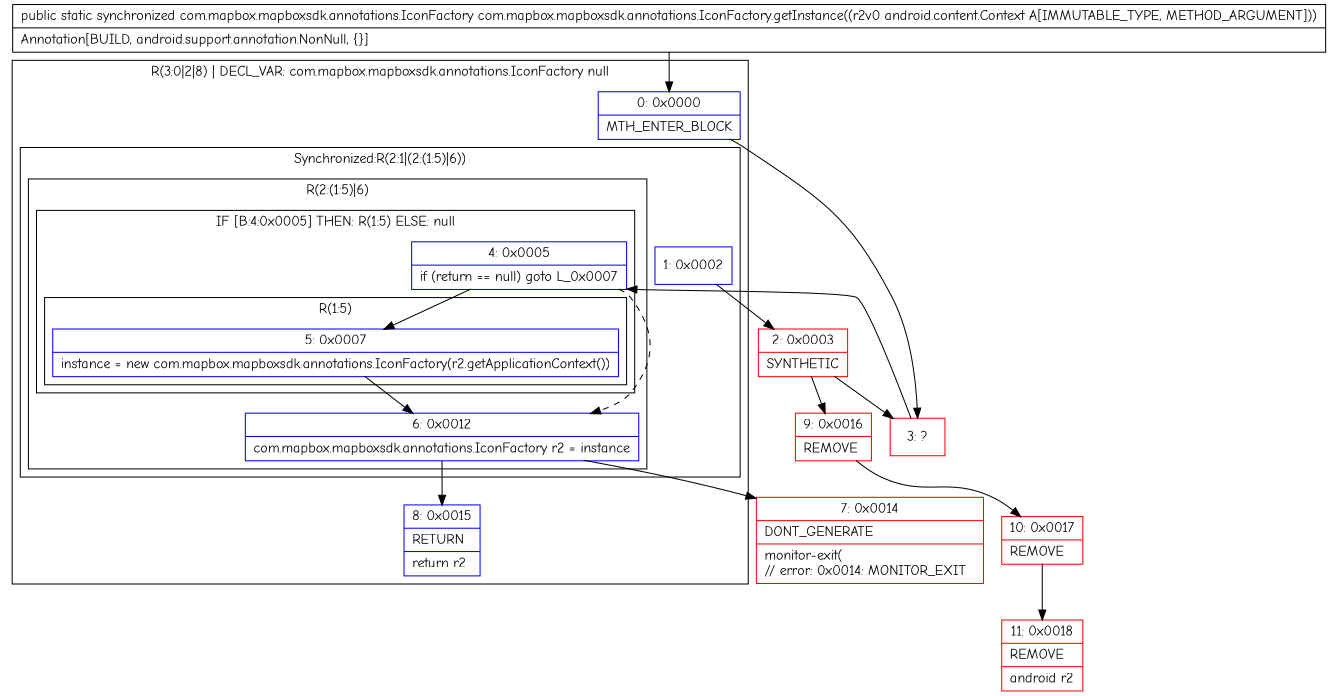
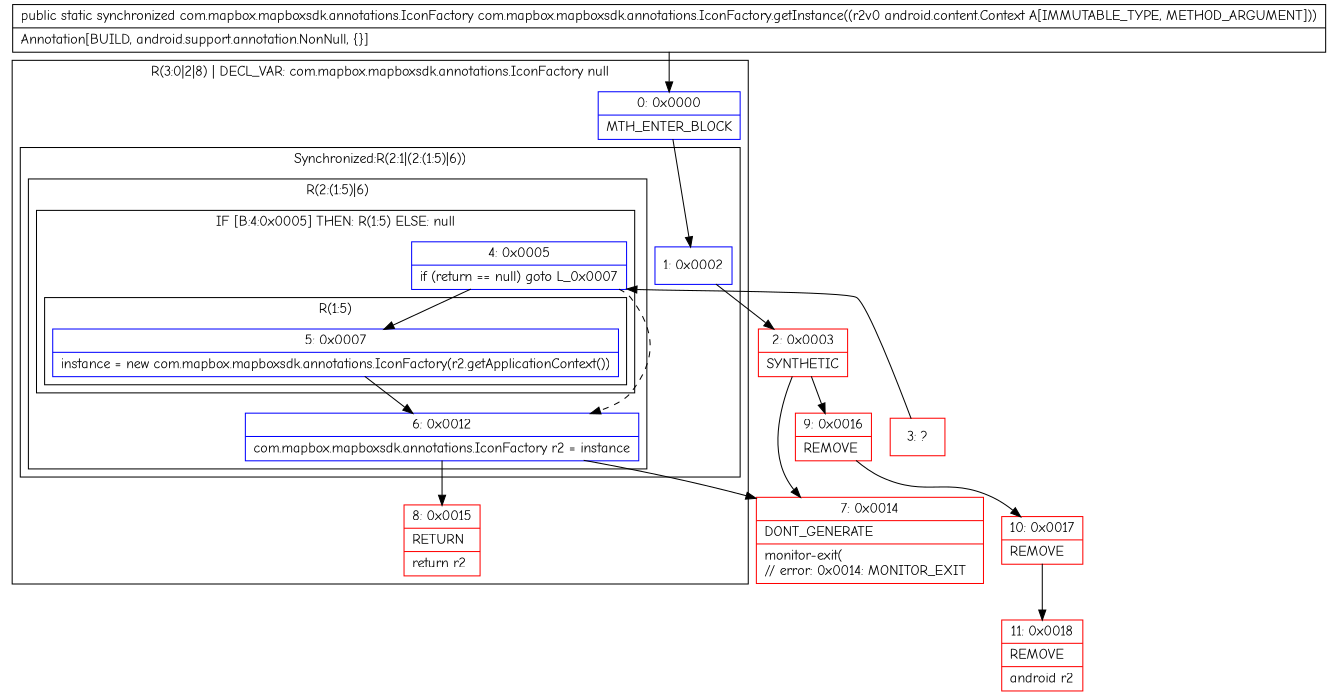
edge "0: 0x0000" -> "3: ?": now "0: 0x0000" -> "1: 0x0002"
edge "2: 0x0003" -> "3: ?": now "2: 0x0003" -> "7: 0x0014"
node "8: 0x0015": color blue -> red
